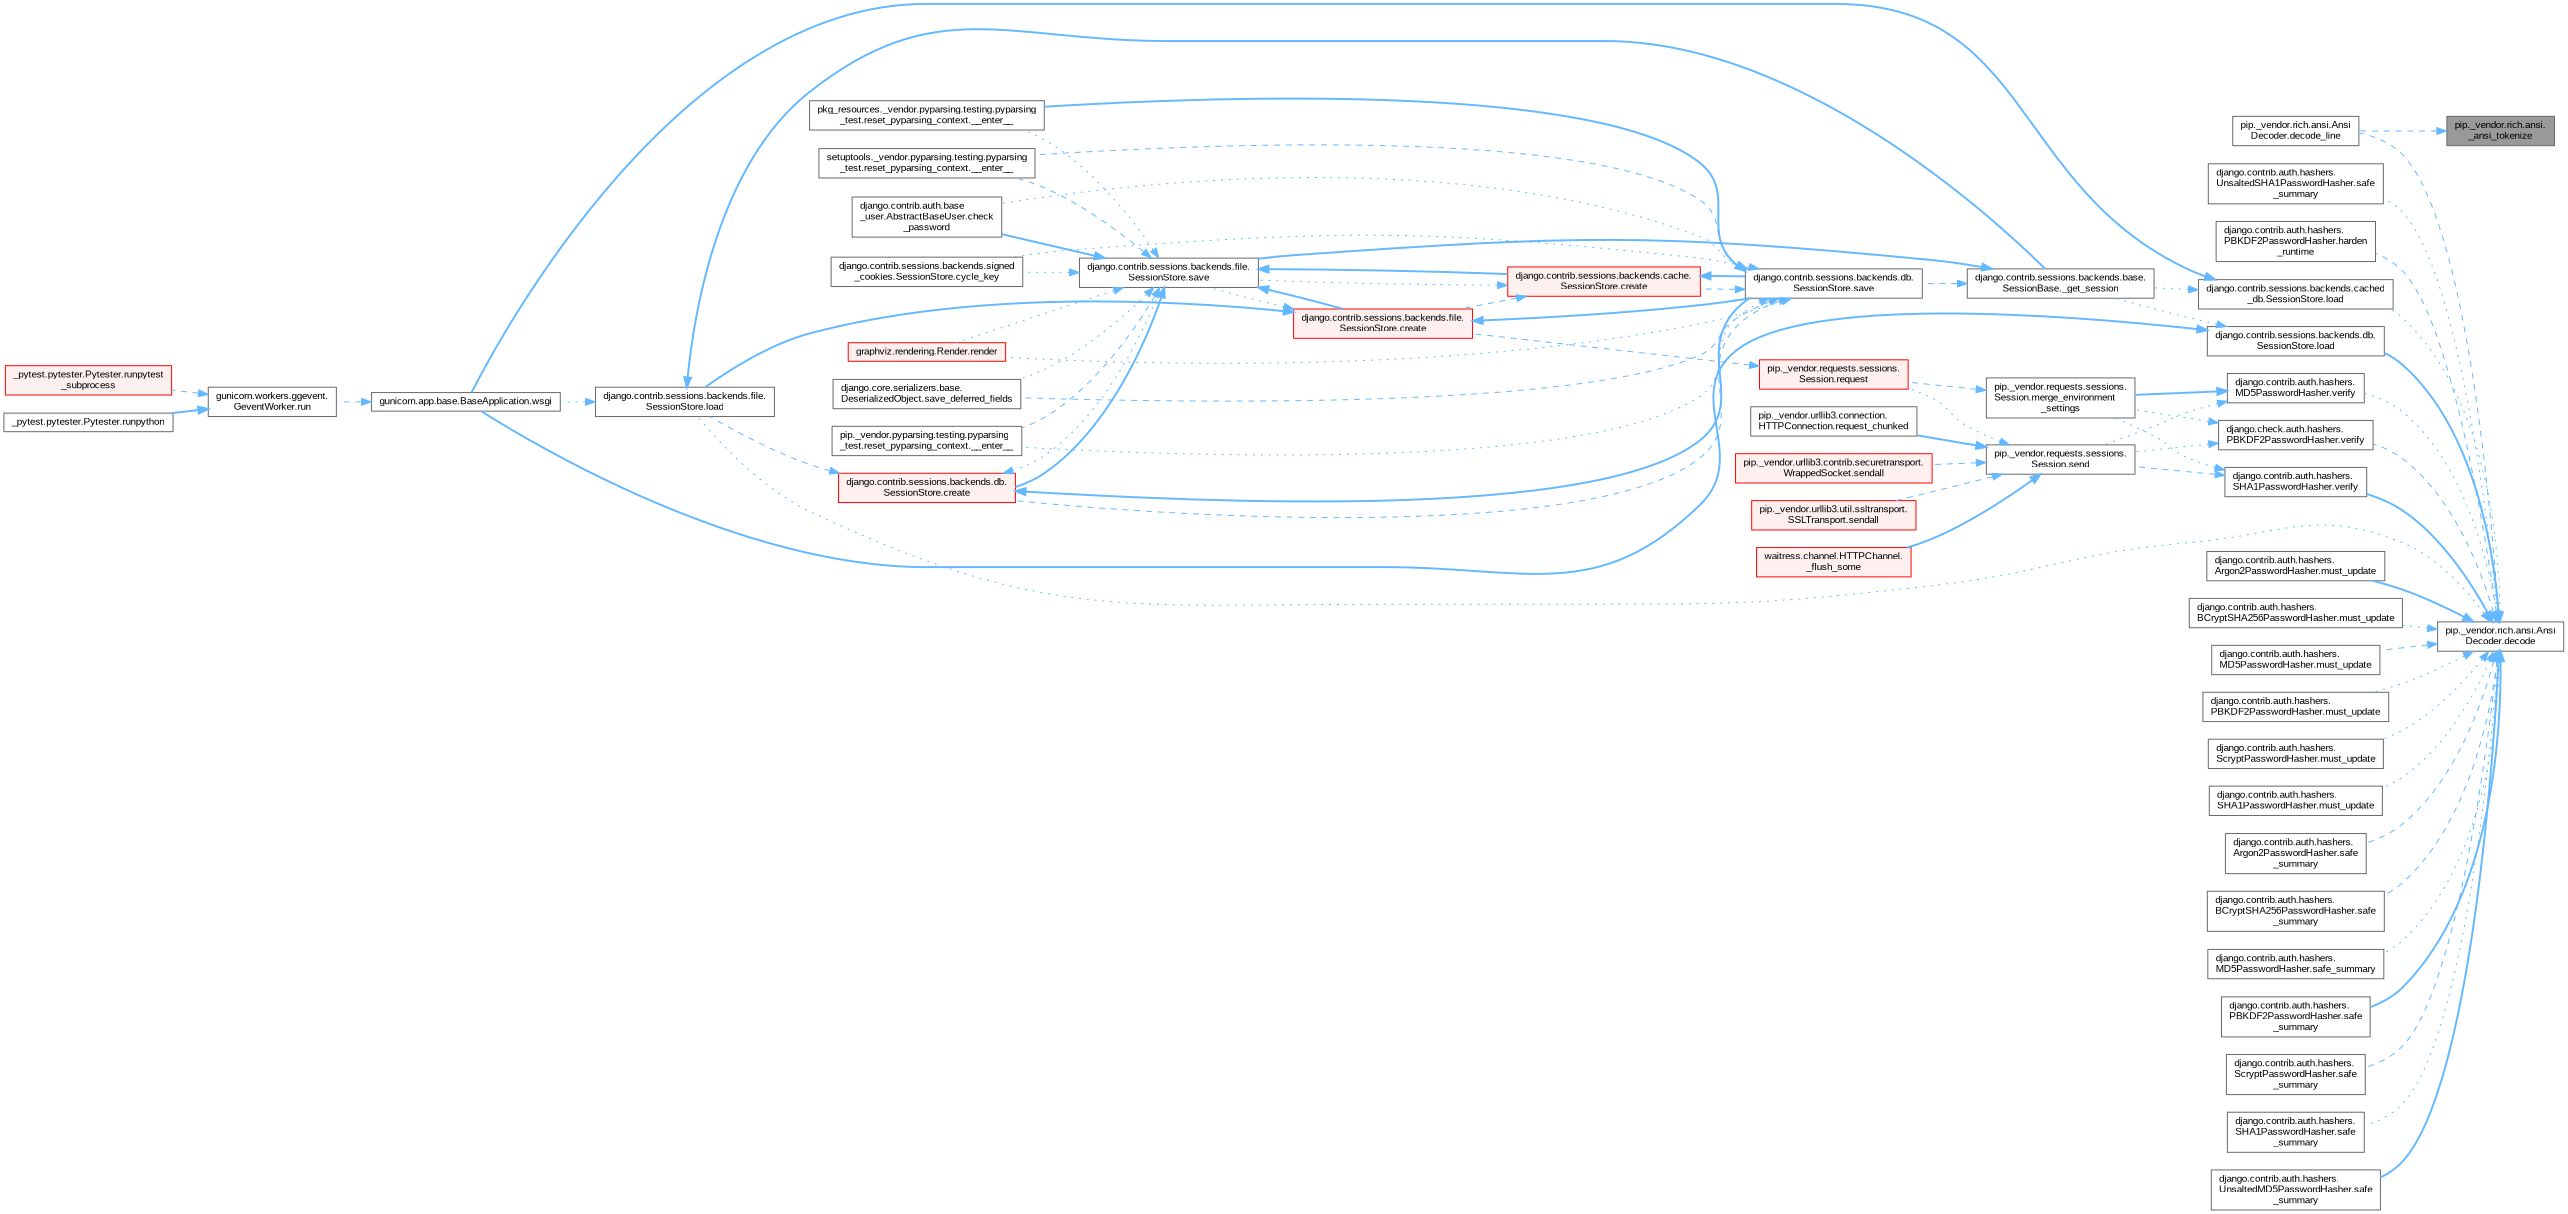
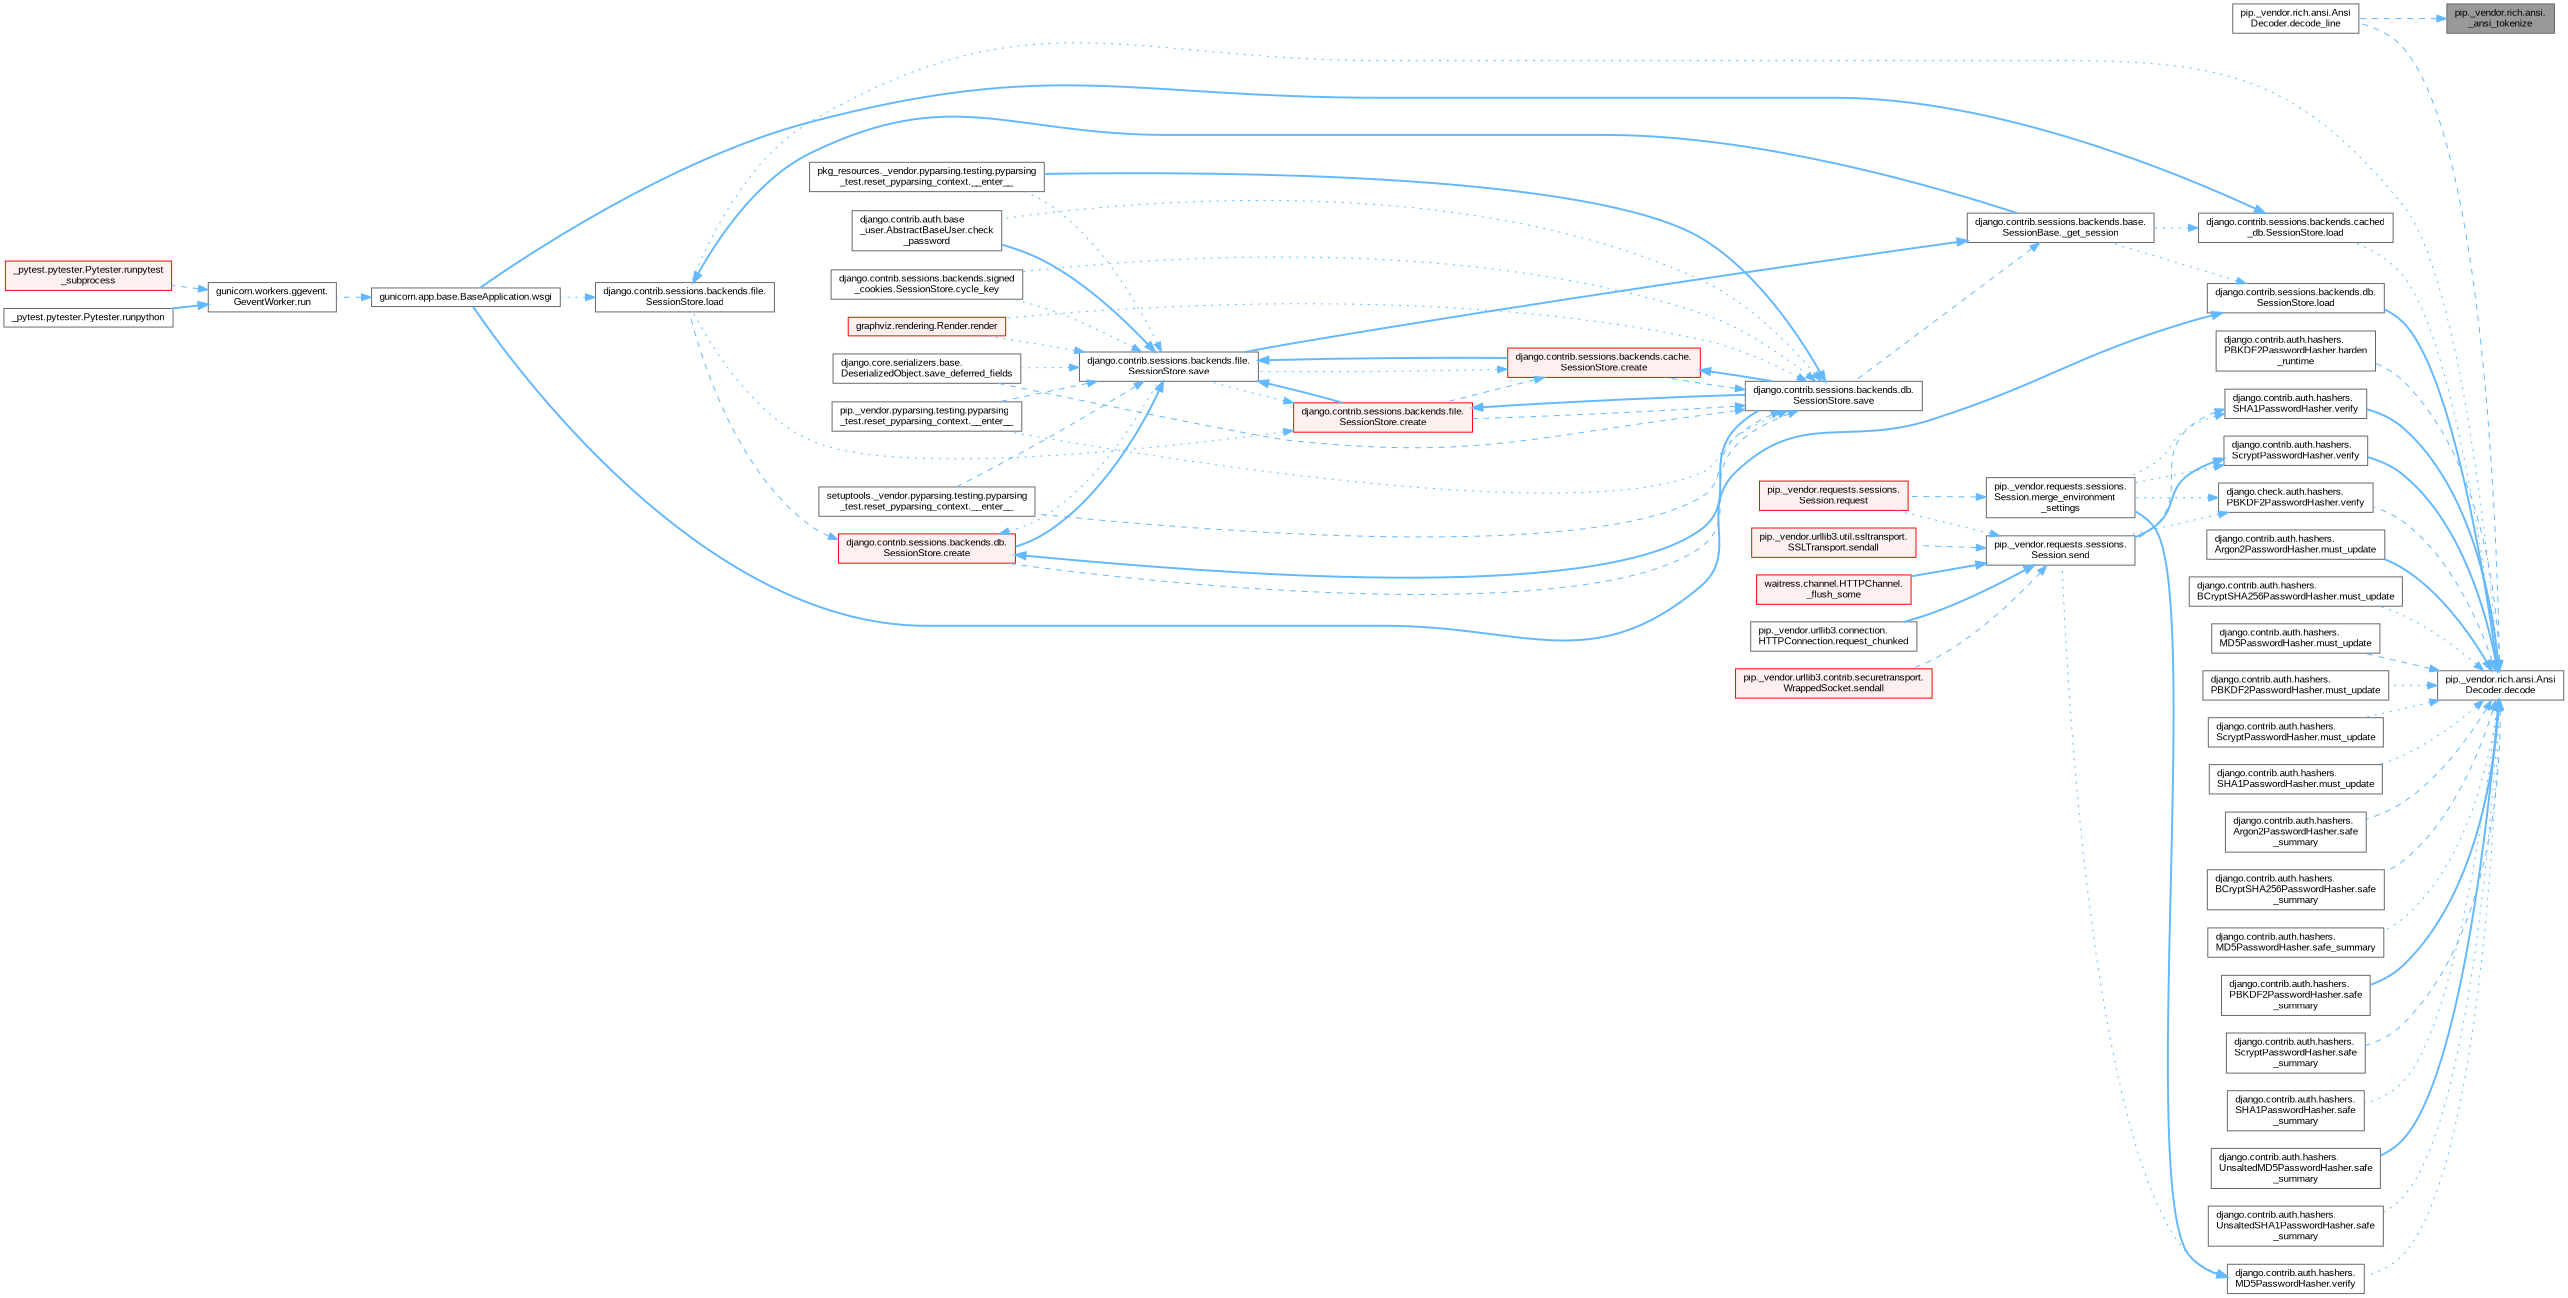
edge "django.contrib.sessions.backends.file. SessionStore.load" -> "django.contrib.sessions.backends.file. SessionStore.create": style bold -> dotted
edge "django.contrib.sessions.backends.file. SessionStore.create" -> "pip._vendor.requests.sessions. Session.request": now "django.contrib.sessions.backends.file. SessionStore.create" -> "django.contrib.sessions.backends.db. SessionStore.save"
node "django.contrib.auth.hashers. ScryptPasswordHasher.verify": added
